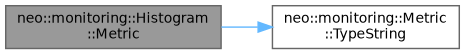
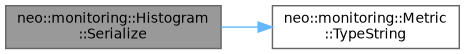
node "neo::monitoring::Histogram ::Metric": label "neo::monitoring::Histogram ::Metric" -> "neo::monitoring::Histogram ::Serialize"
